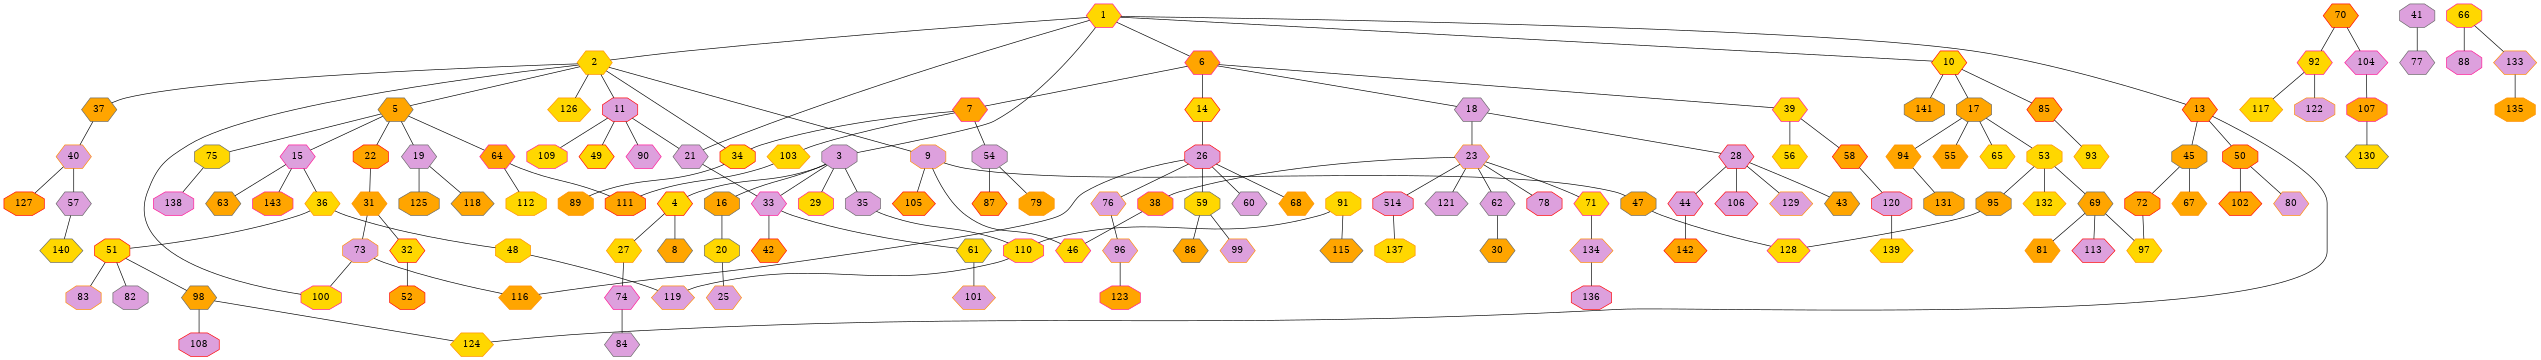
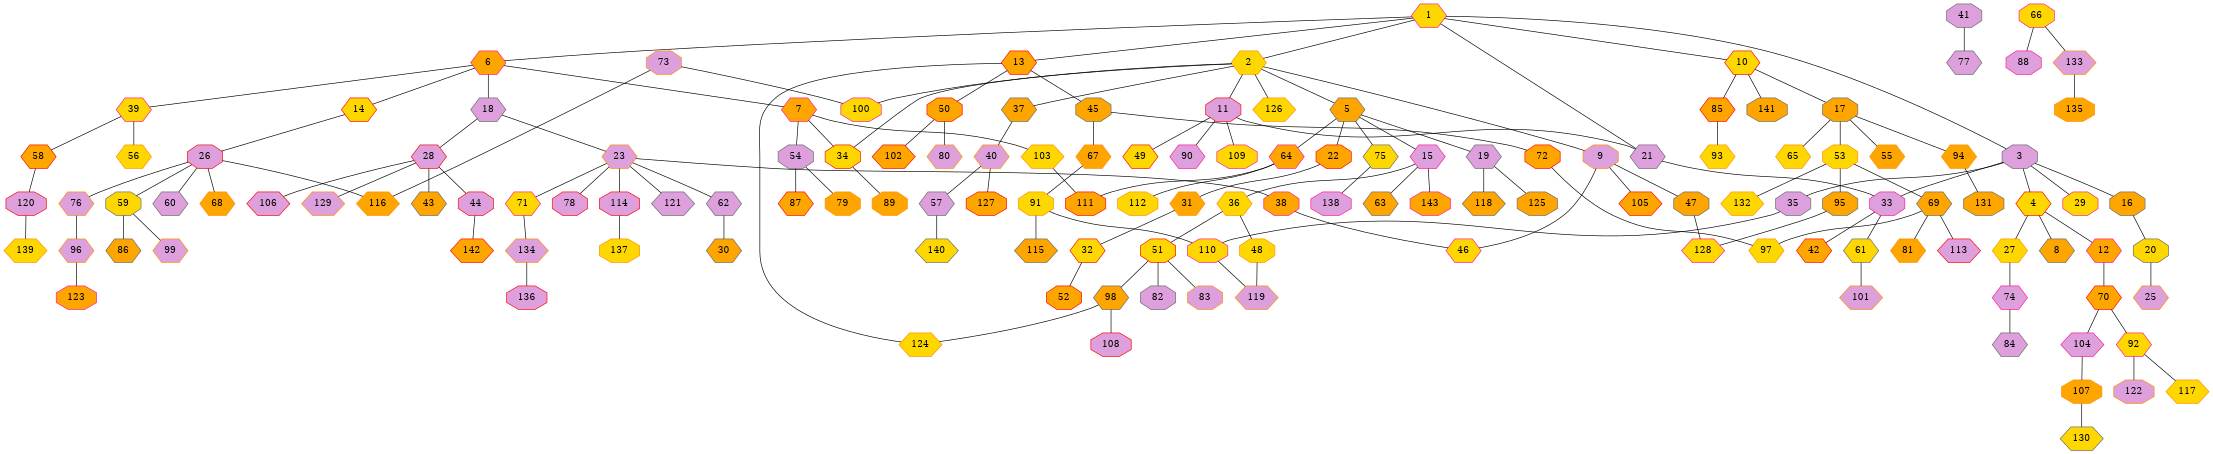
node "107": color deeppink -> darkorange
node "75": shape octagon -> hexagon
edge "67" -- "91": added
node "33": shape hexagon -> octagon
node "514": label "514" -> "114"
node "44": shape hexagon -> octagon
edge "31" -- "73": removed
node "12": added
